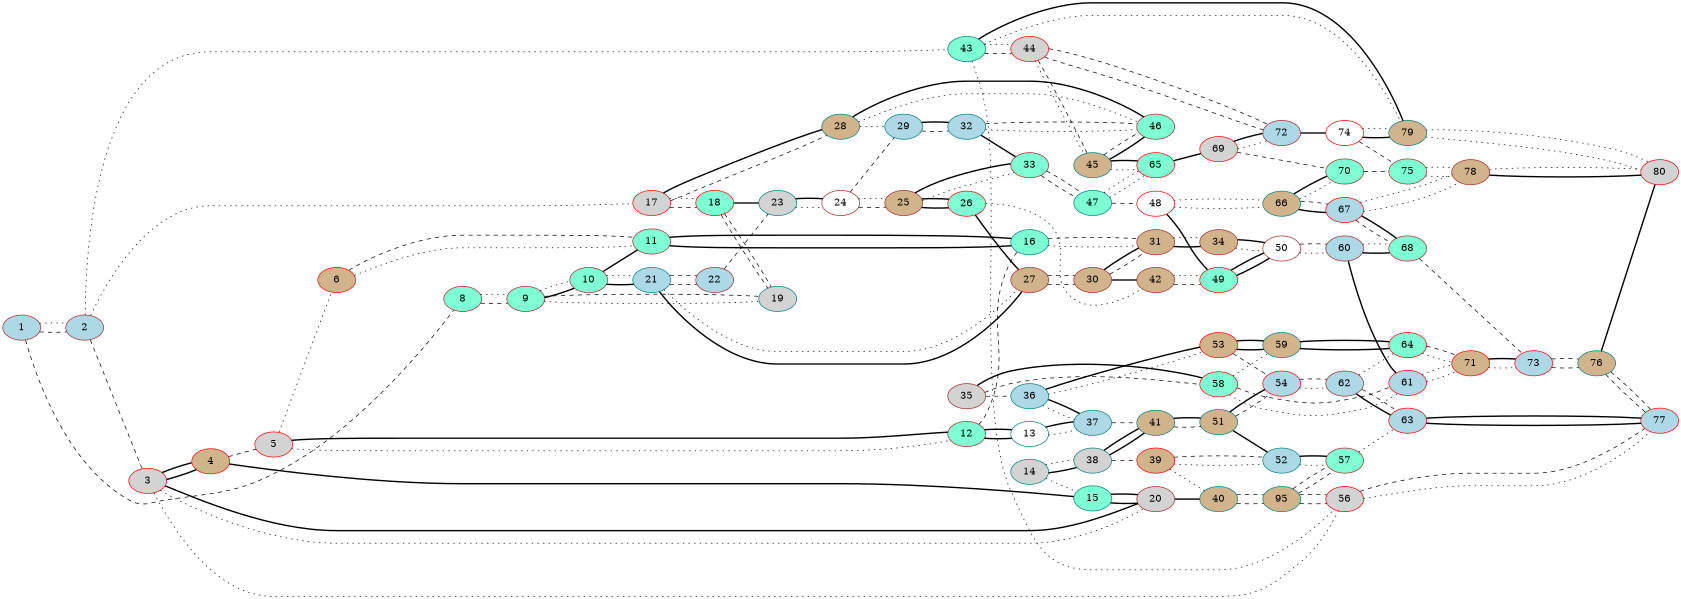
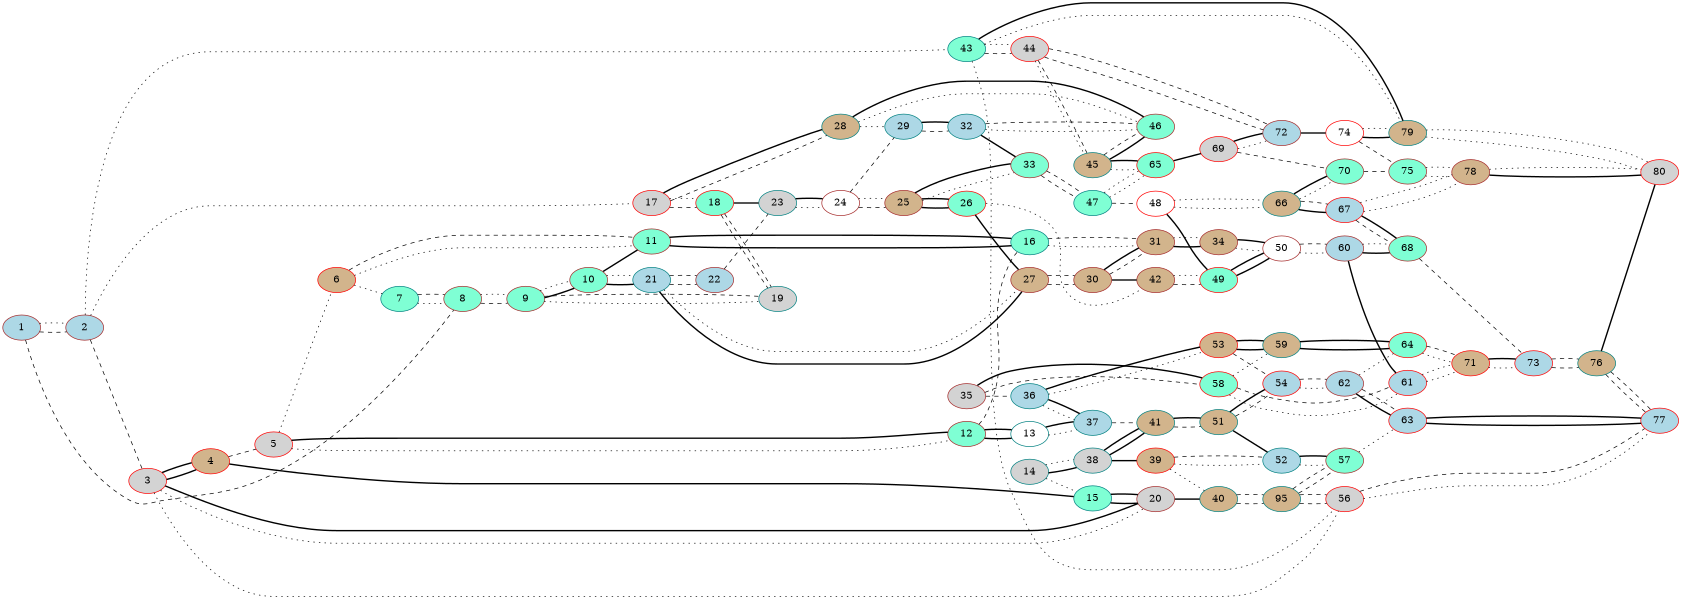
node "7": added
edge "38" -- "39": style dashed -> bold
